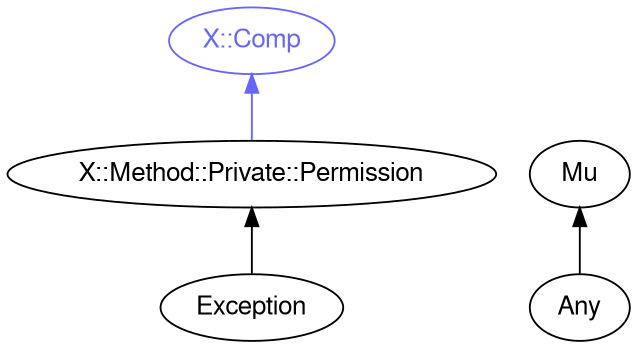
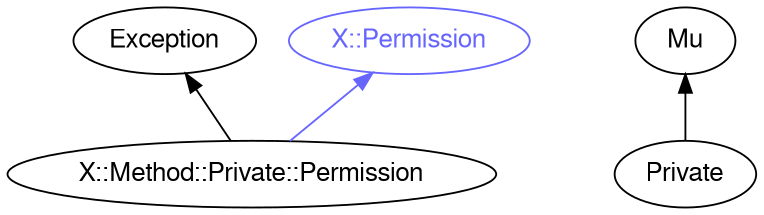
node "X::Comp": label "X::Comp" -> "X::Permission"
edge "Exception" -> "X::Method::Private::Permission": reversed
node "Any": label "Any" -> "Private"
